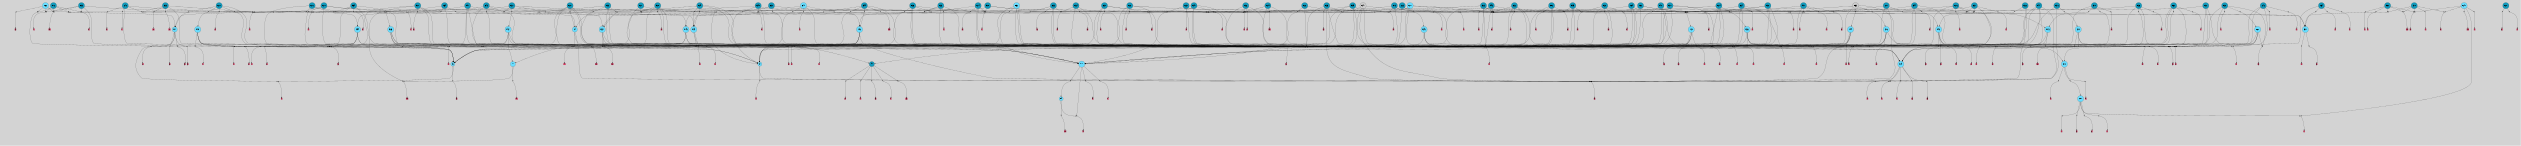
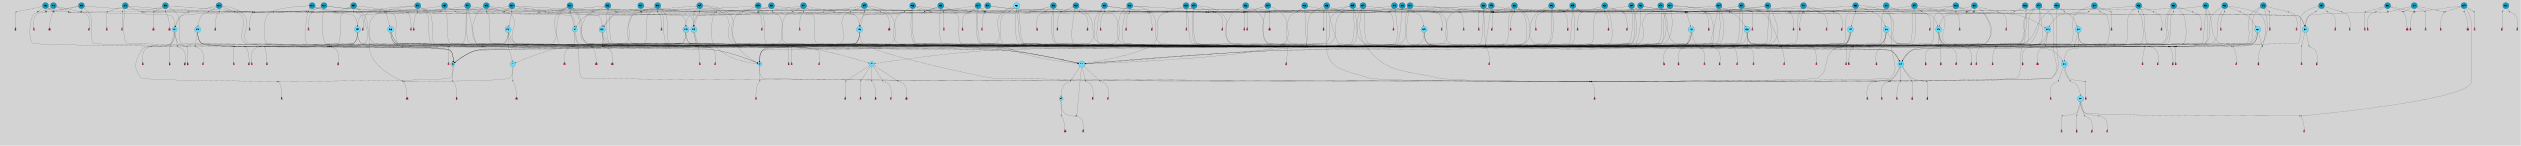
node "T628": fillcolor #66ddff -> #1199bb
node "T641": fillcolor #66ddff -> #1199bb
node "T547": fillcolor #cccccc -> #1199bb
node "T611": fillcolor #66ddff -> #1199bb
node "T655": fillcolor #cccccc -> #1199bb
node "T640": fillcolor #66ddff -> #1199bb
node "T90": fillcolor #1199bb -> #66ddff
